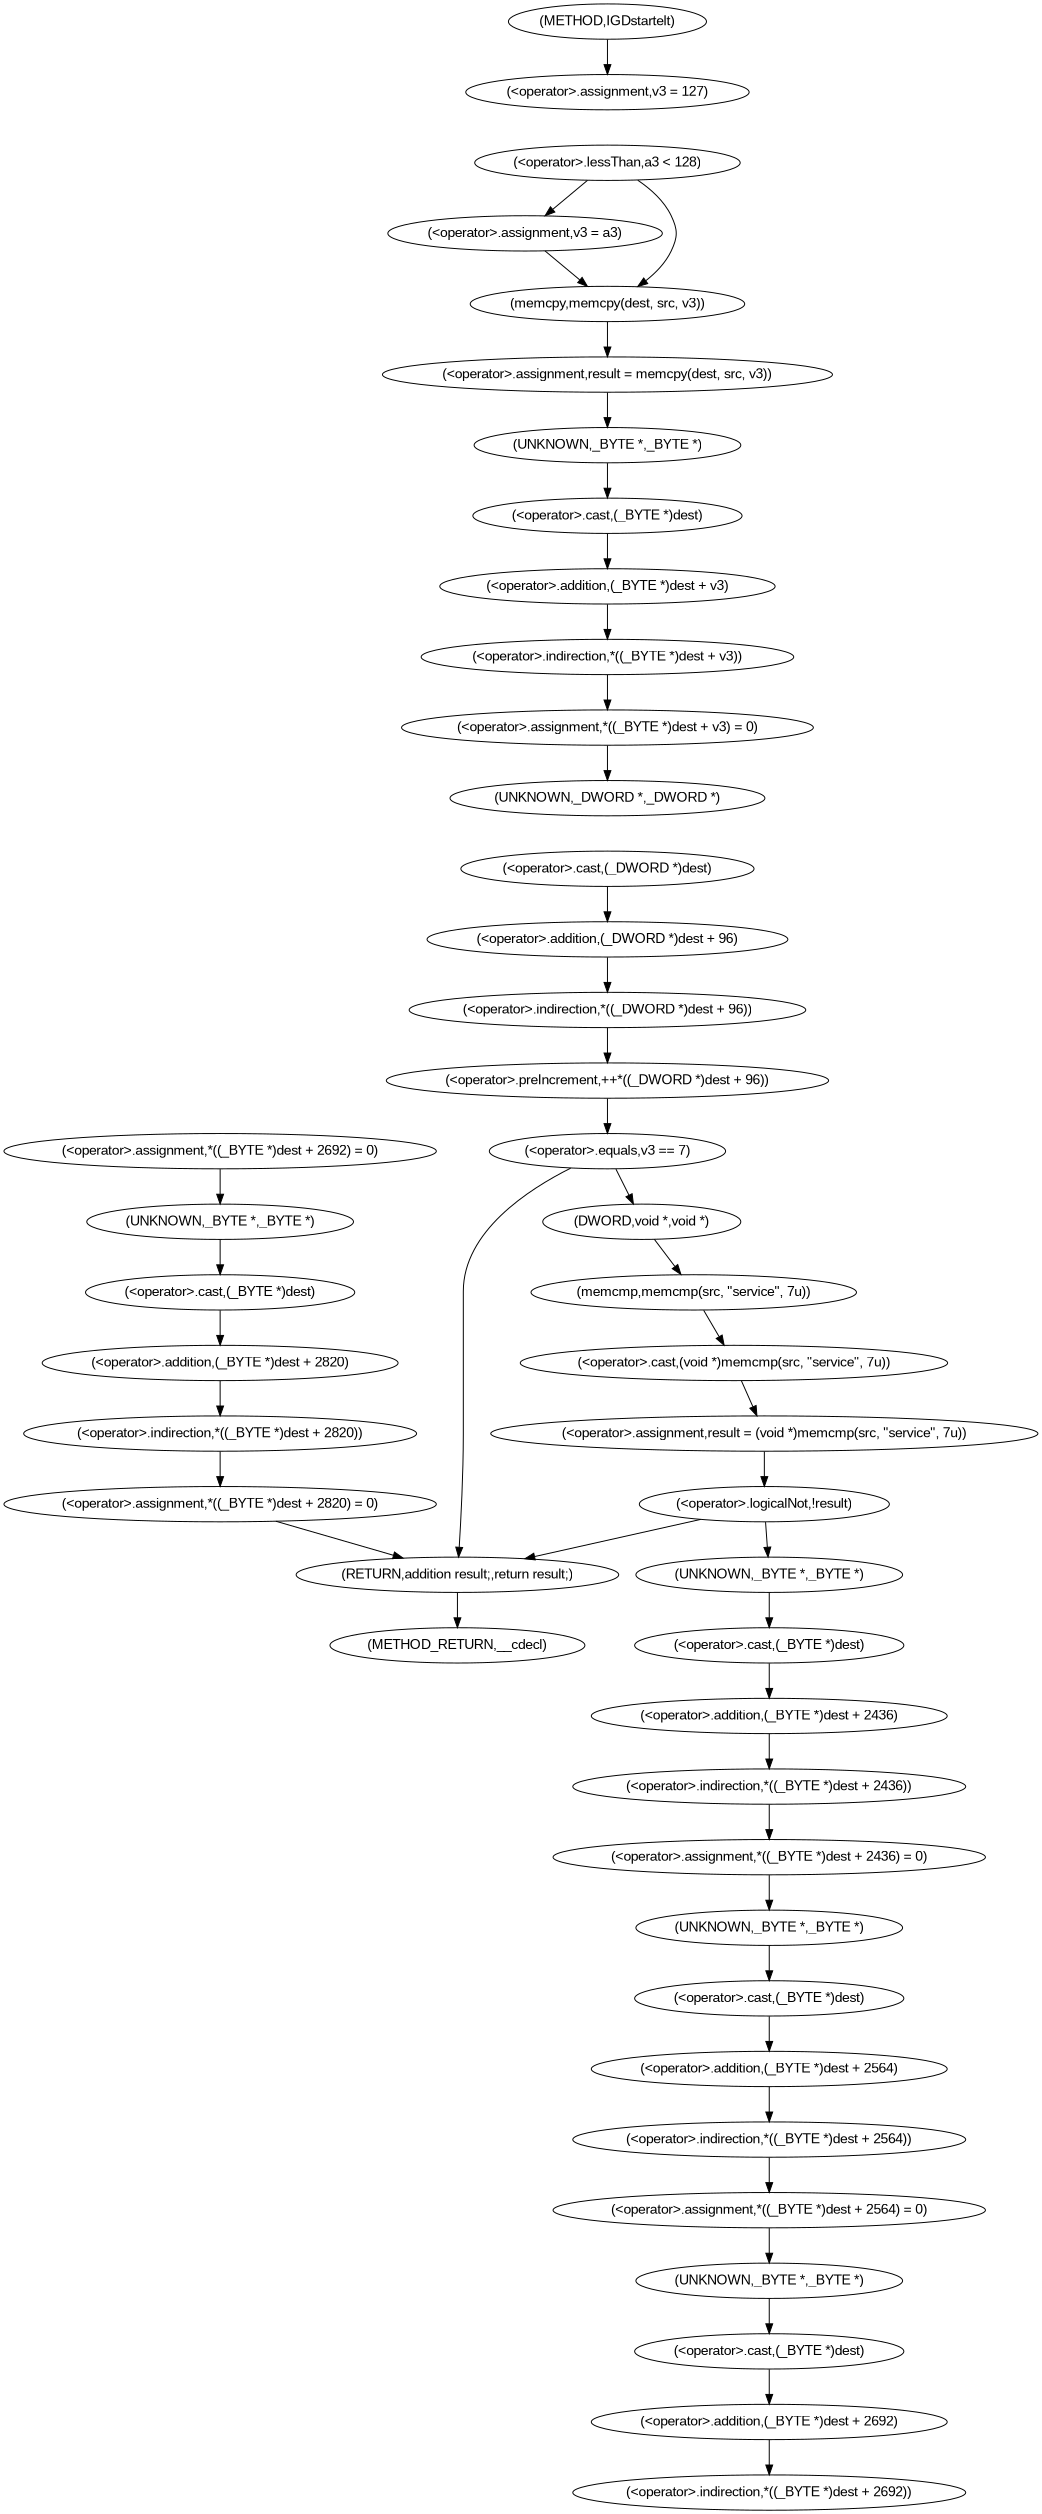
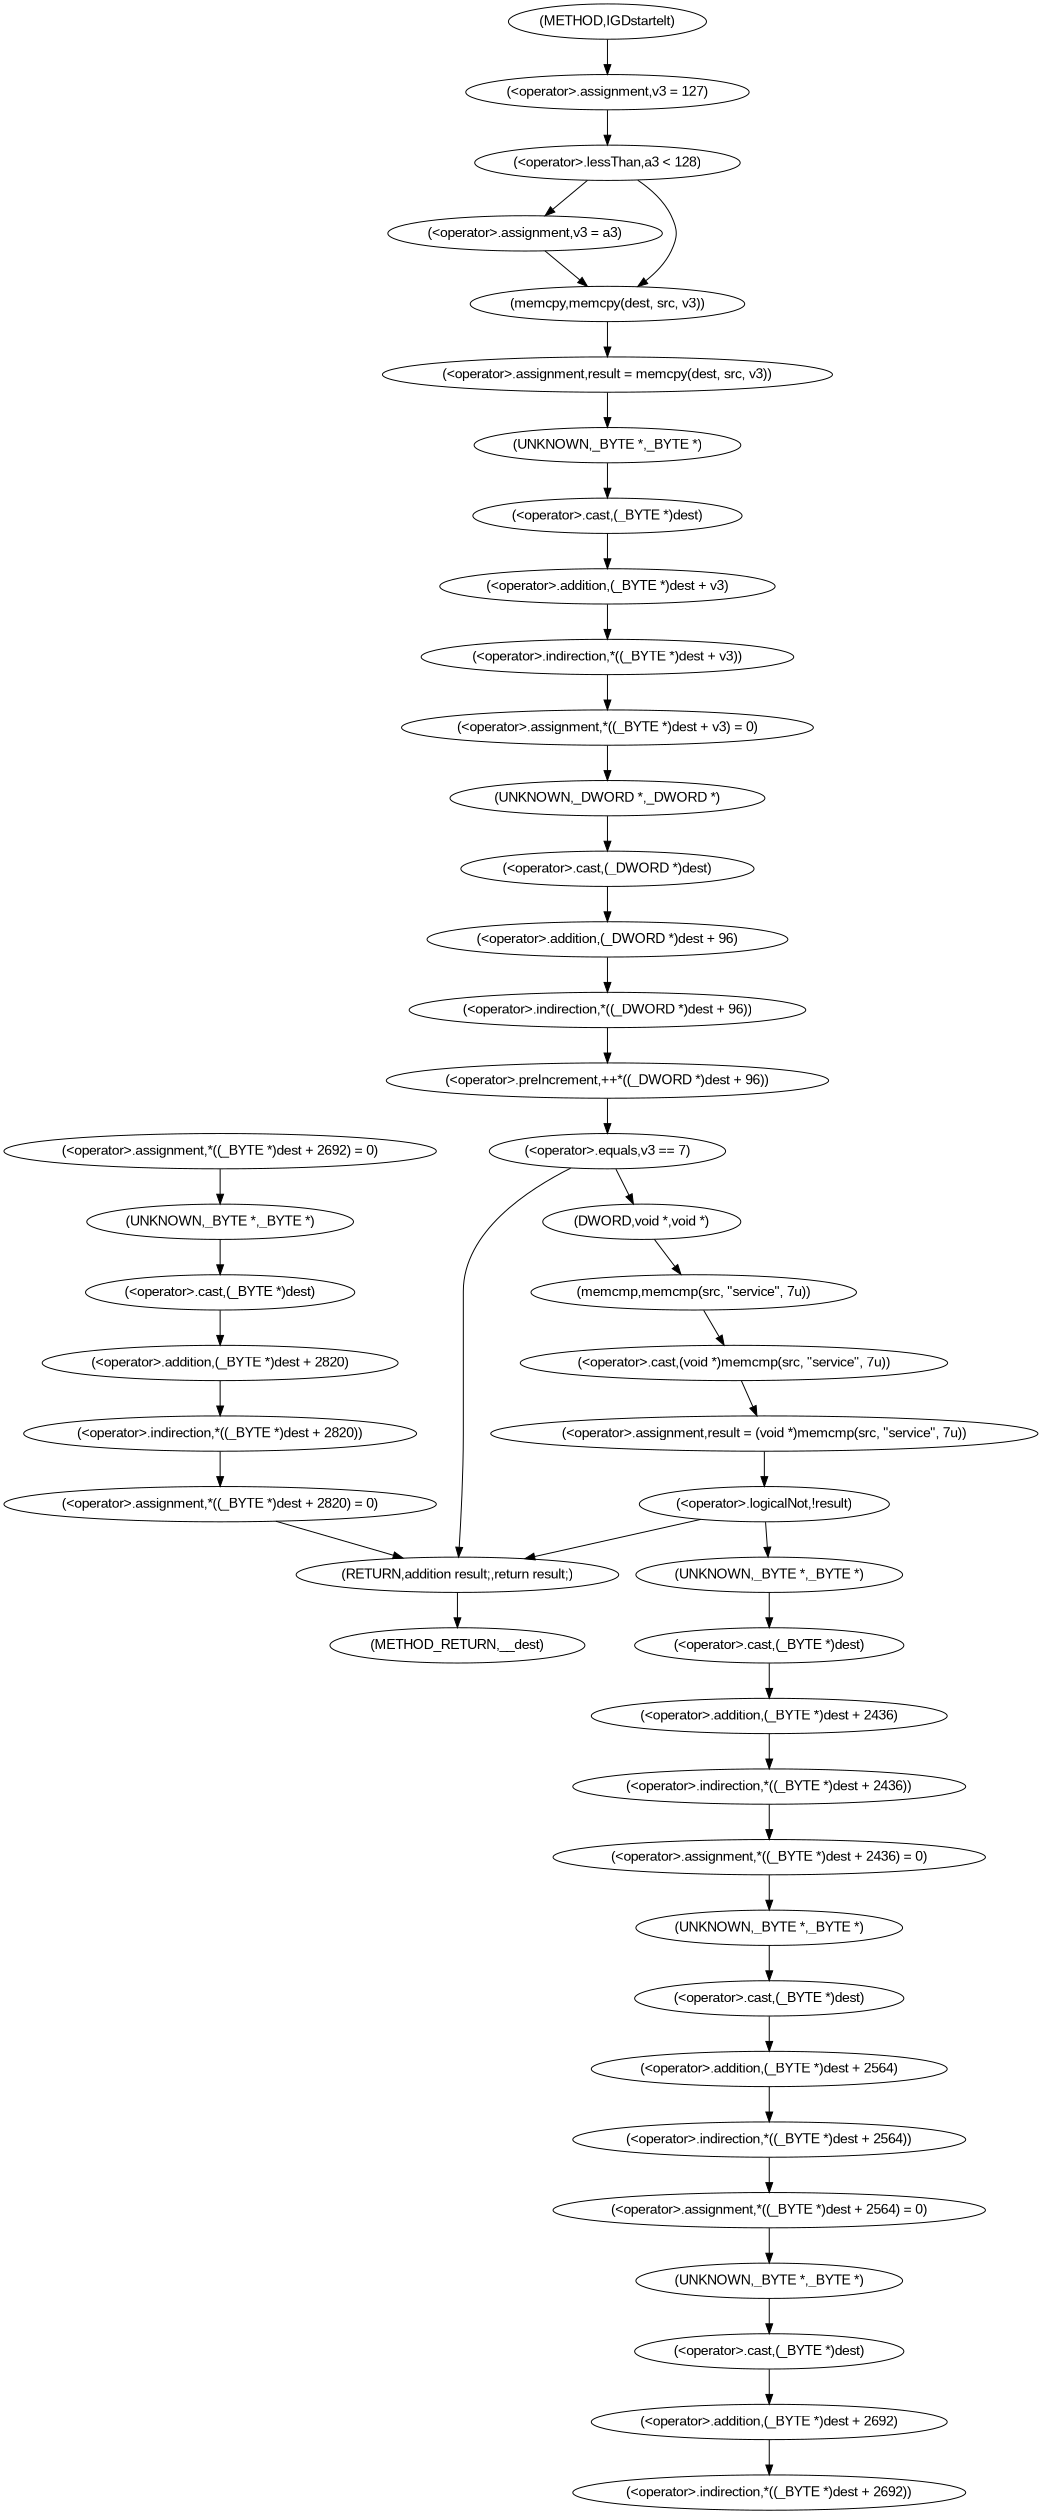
edge "(<operator>.assignment,v3 = 127)" -> "(<operator>.lessThan,a3 < 128)": added
edge "(UNKNOWN,_DWORD *,_DWORD *)" -> "(<operator>.cast,(_DWORD *)dest)": added
node "(METHOD_RETURN,__cdecl)": label "(METHOD_RETURN,__cdecl)" -> "(METHOD_RETURN,__dest)"
